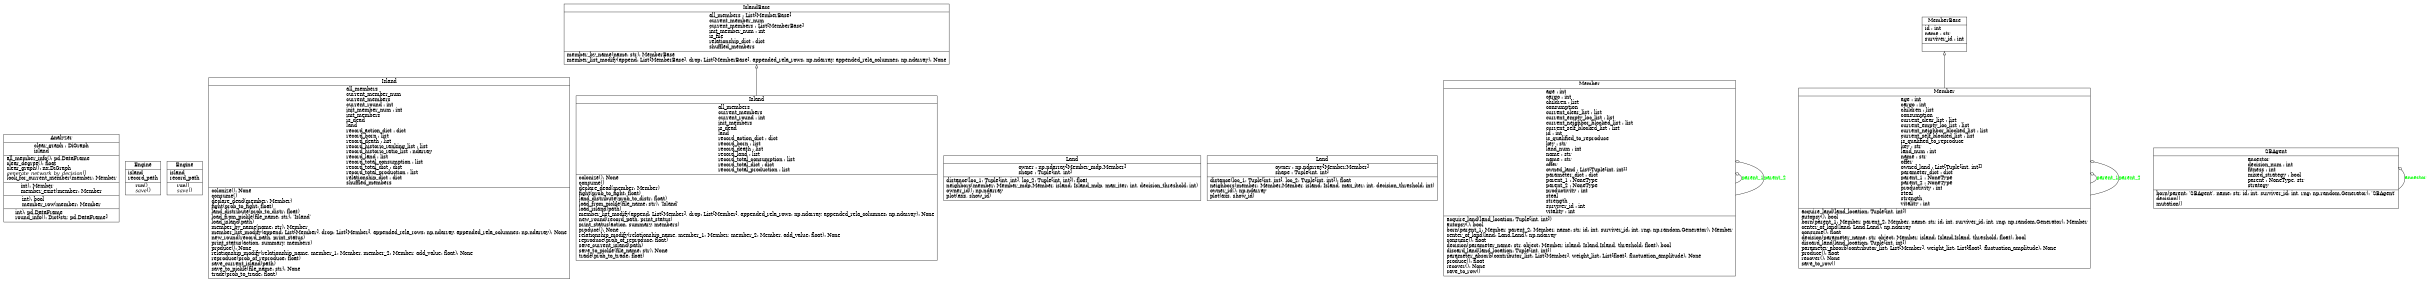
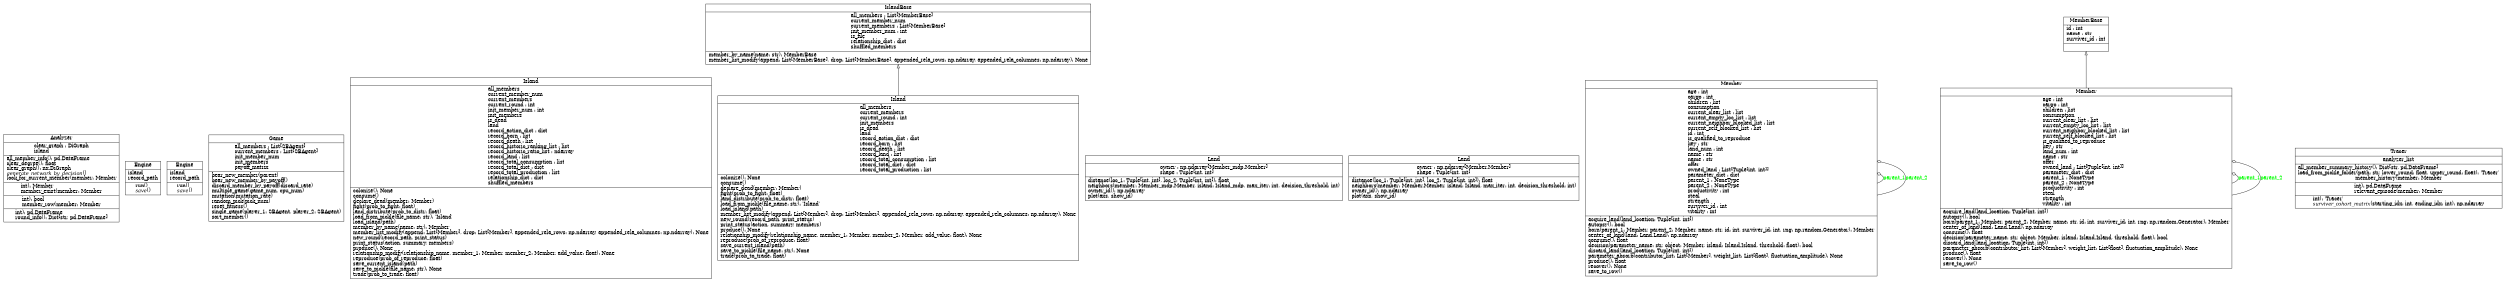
node "Game": added
node "SBAgent": removed
node "Tracer": added
